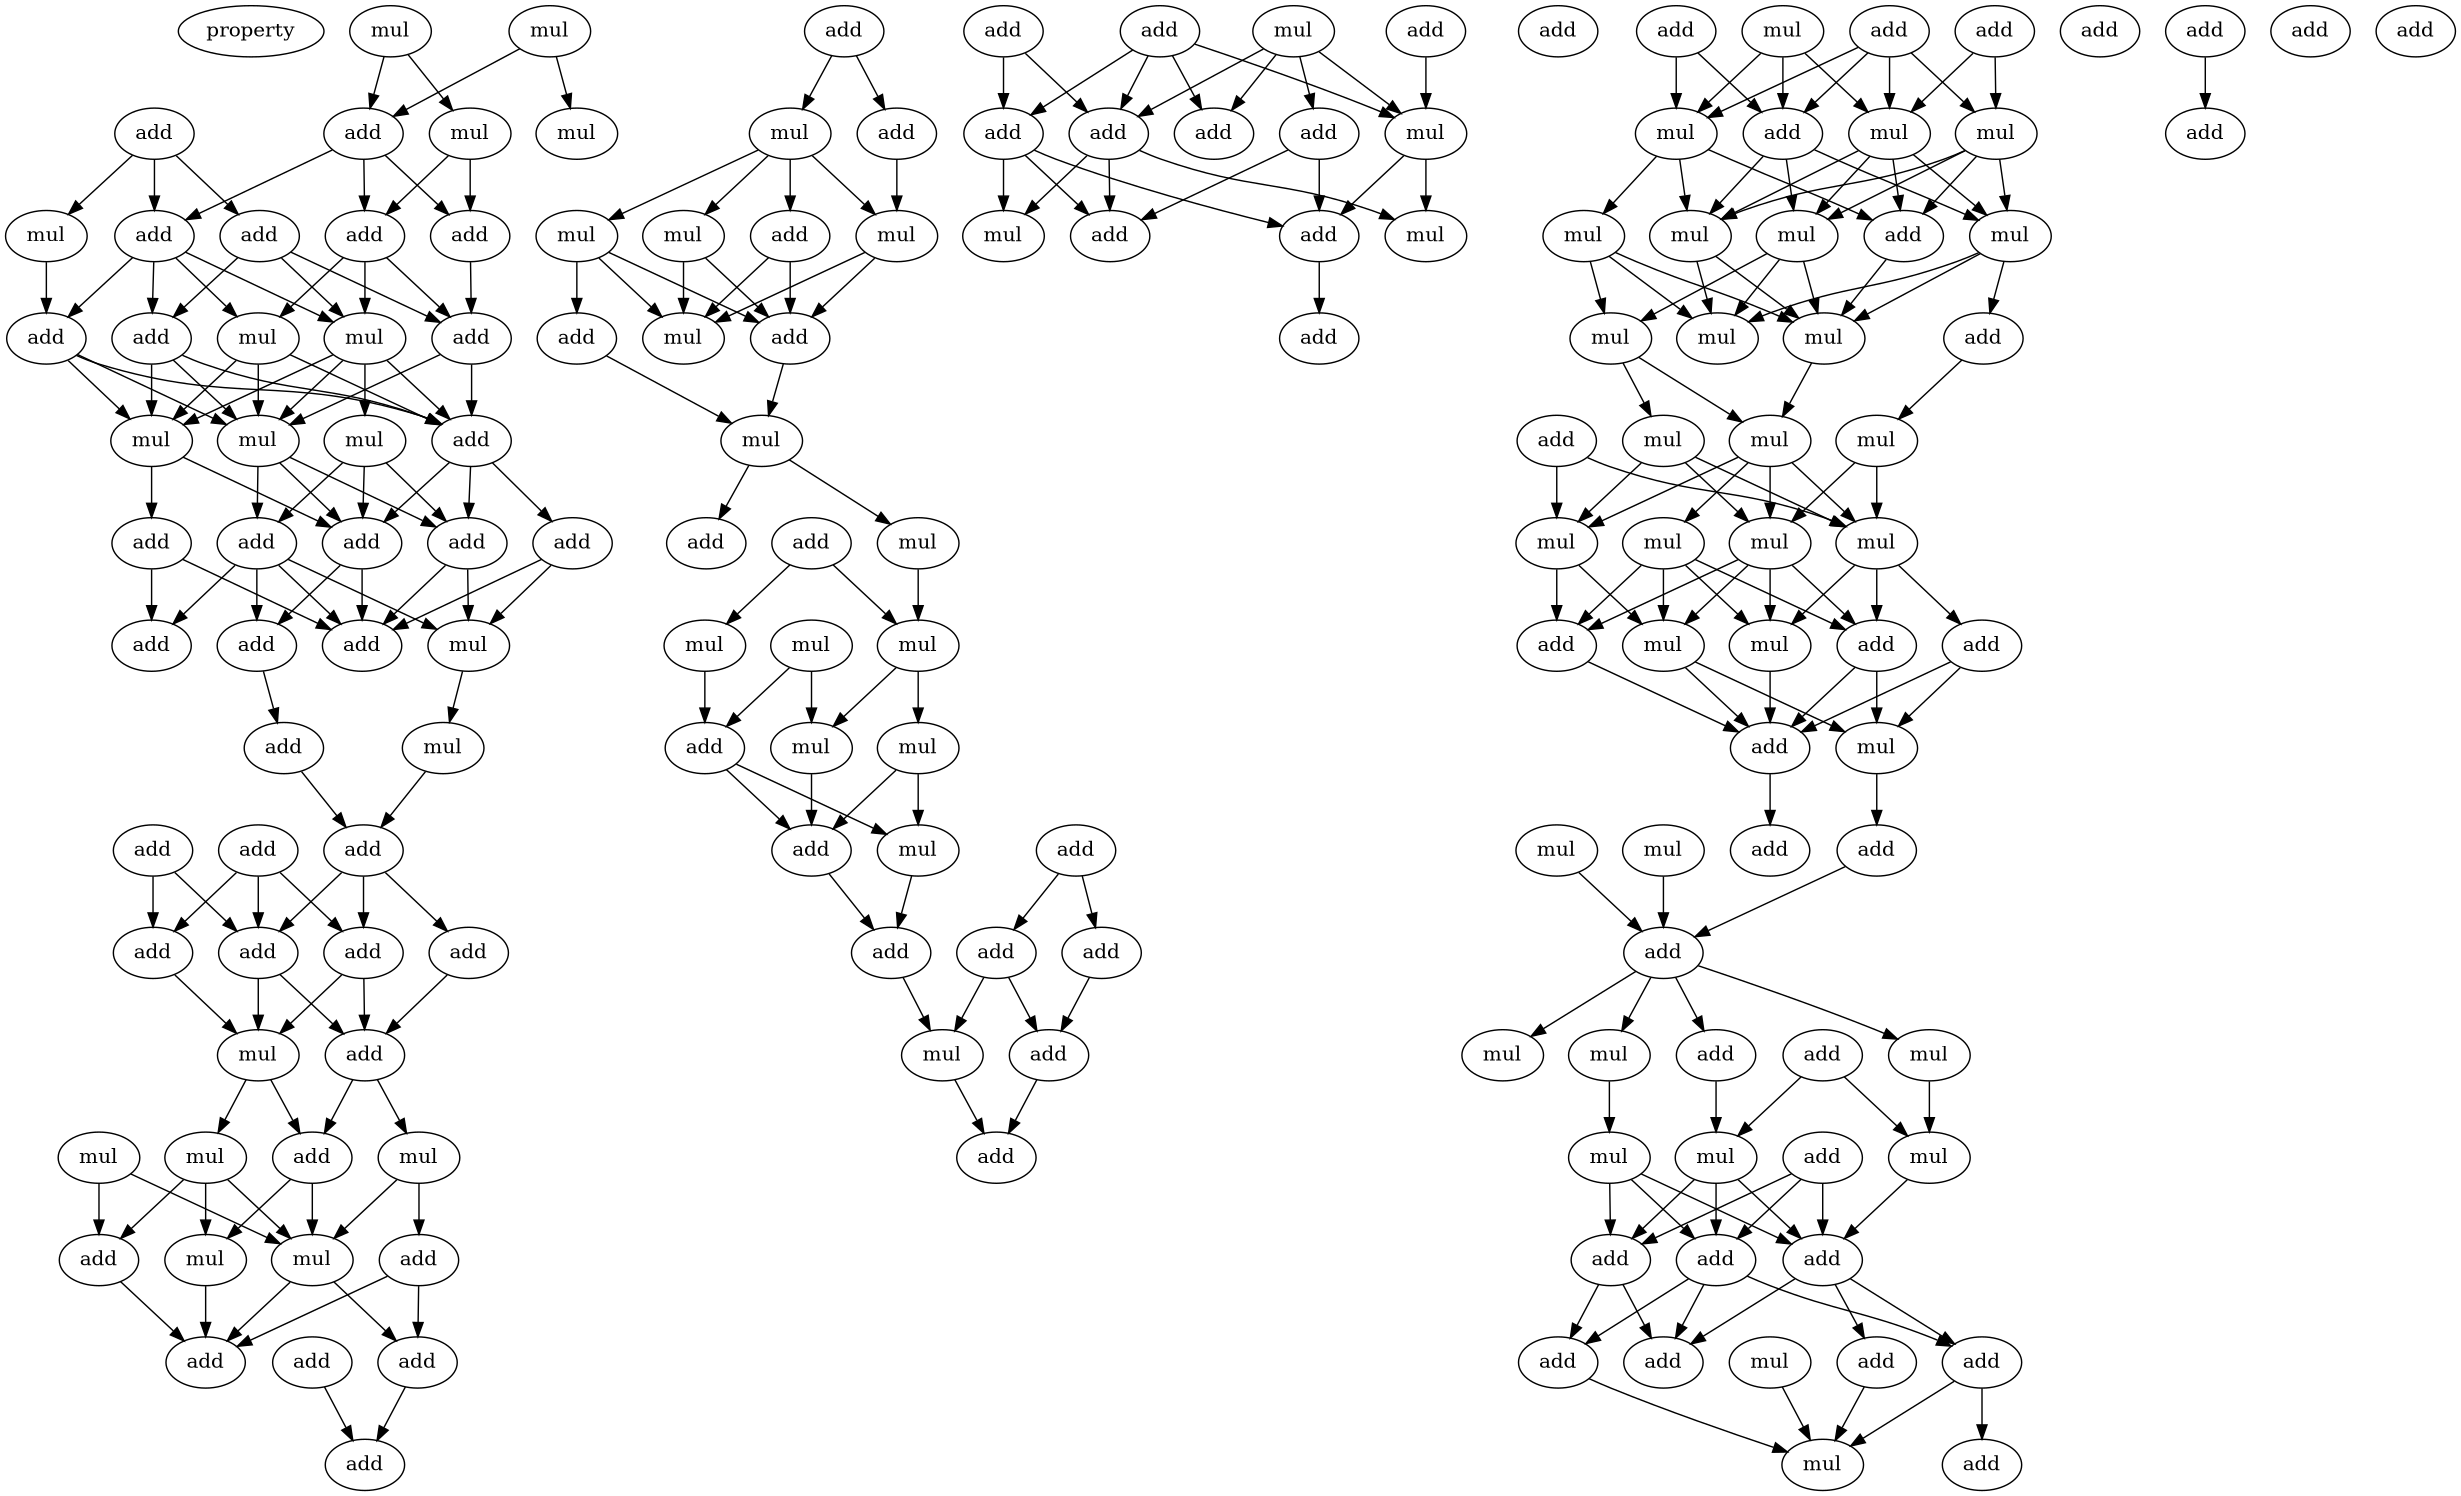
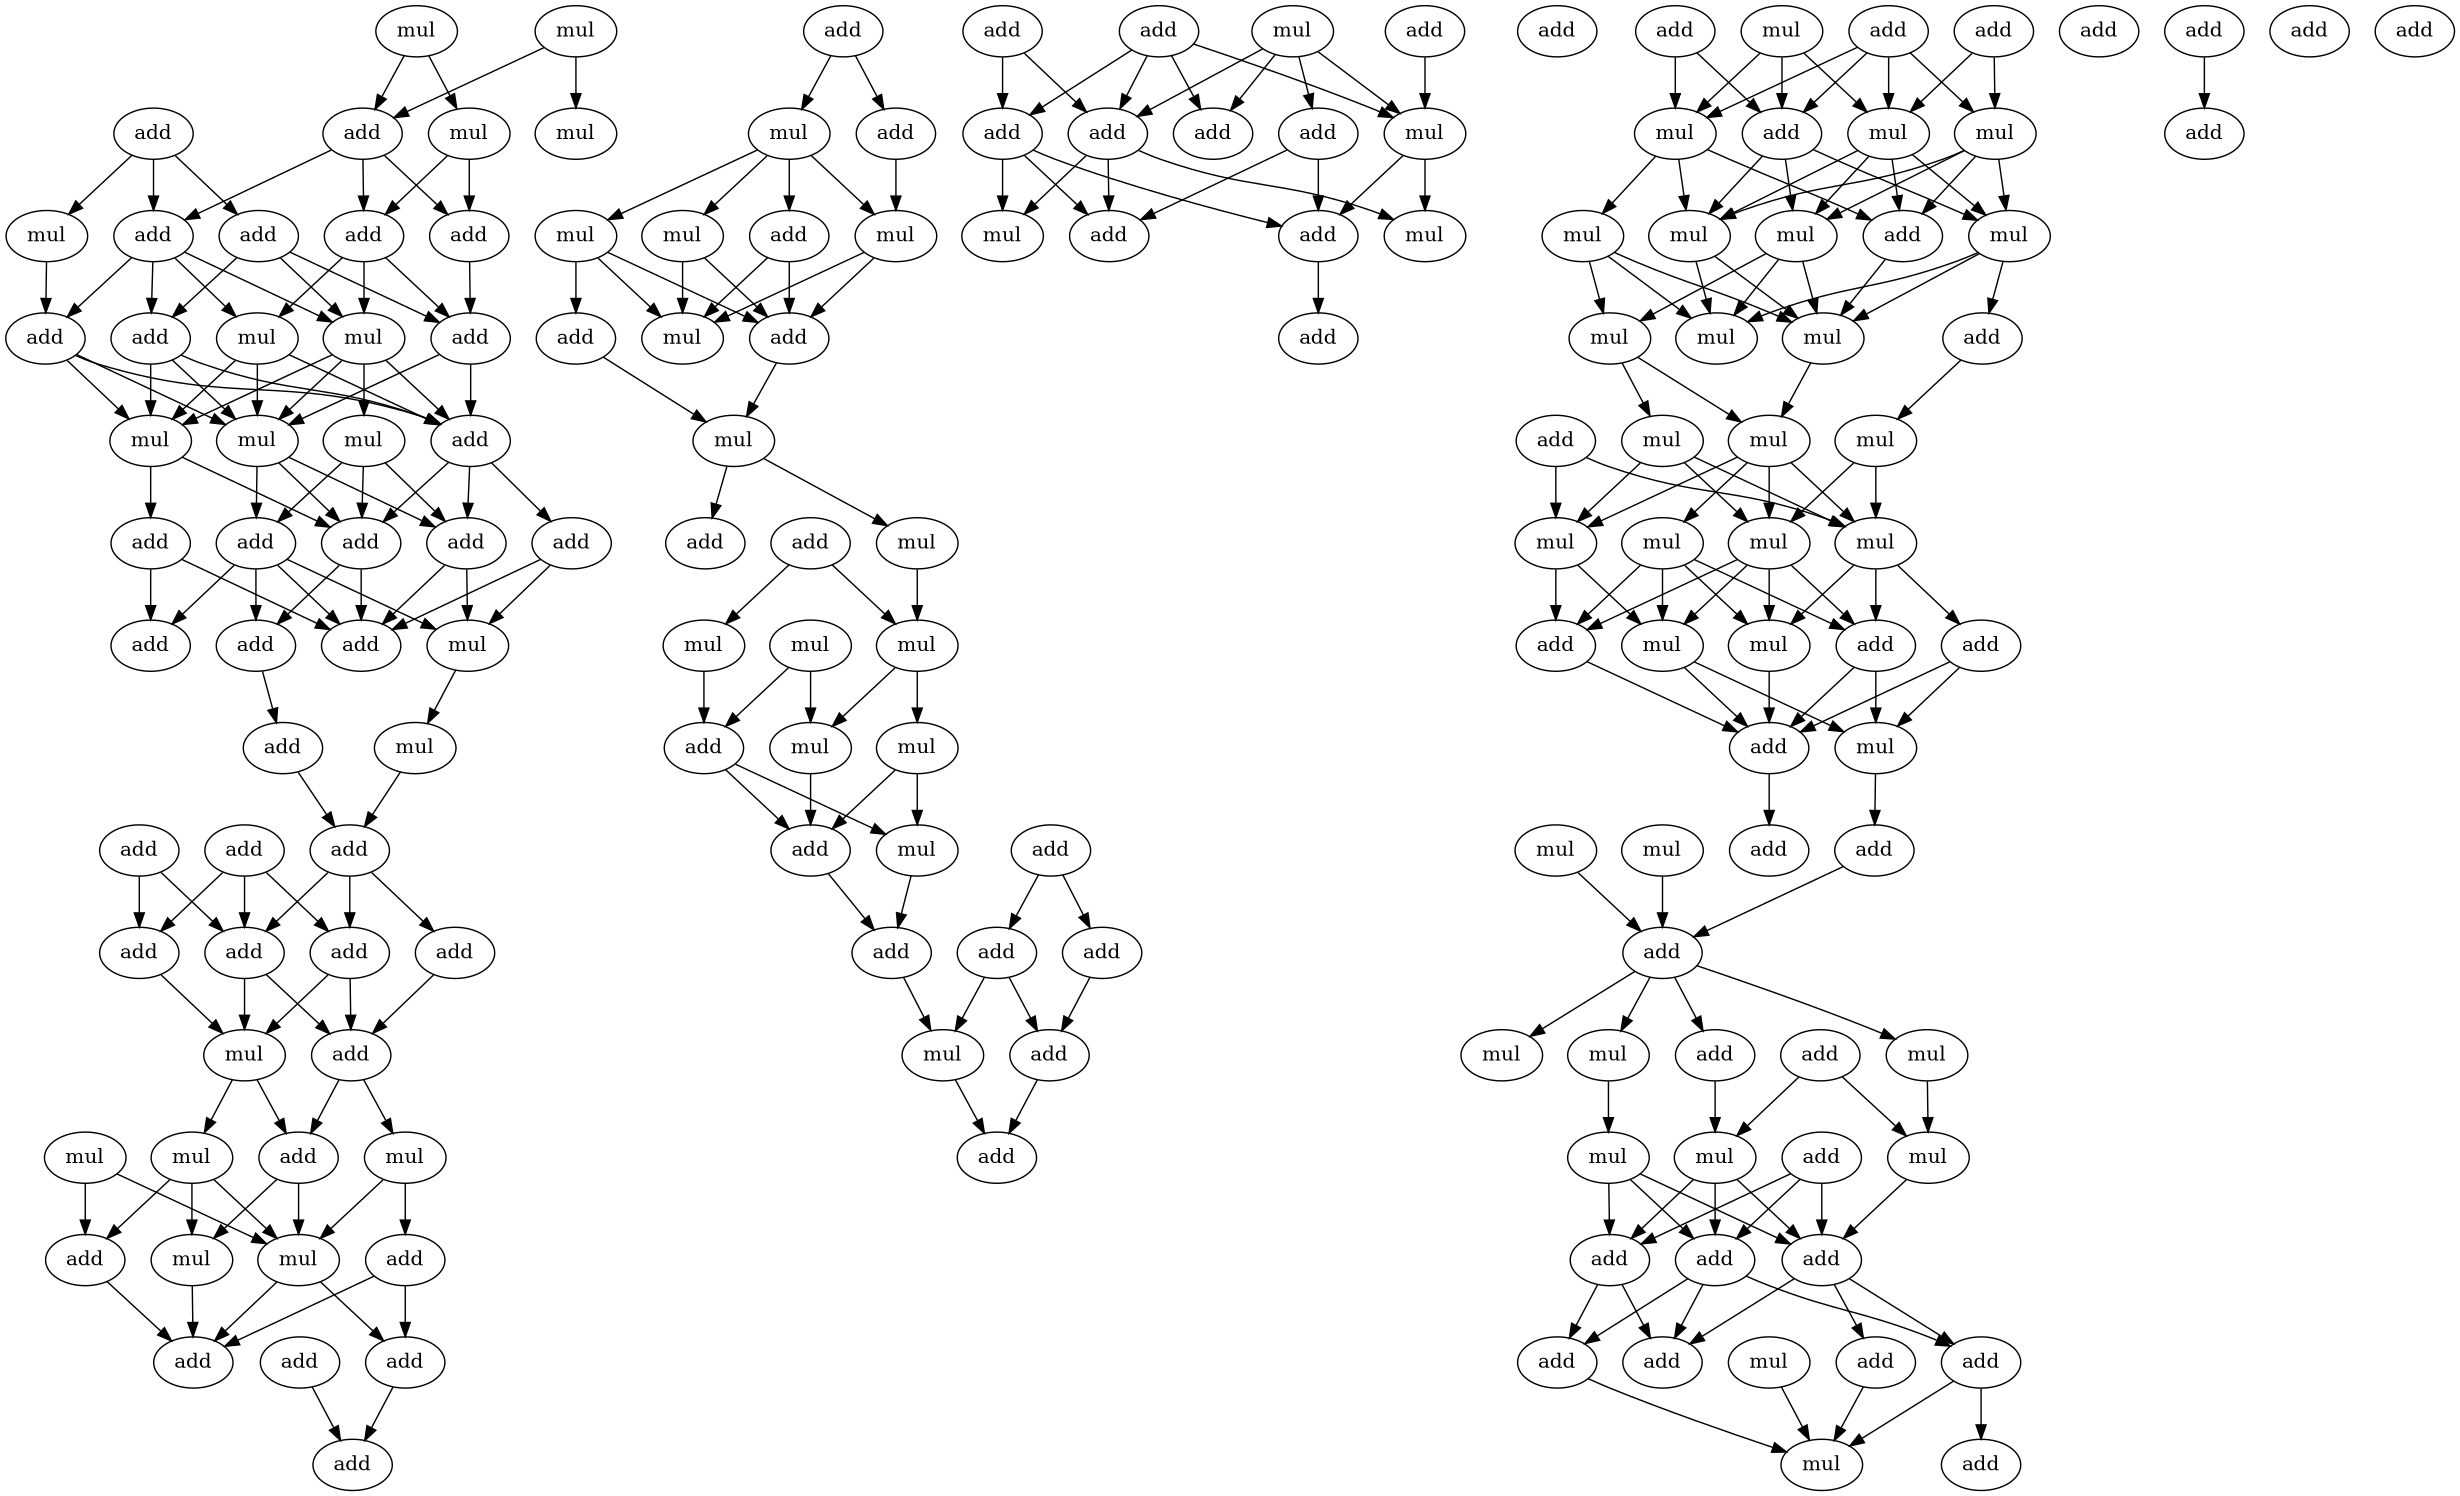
node "property": removed
